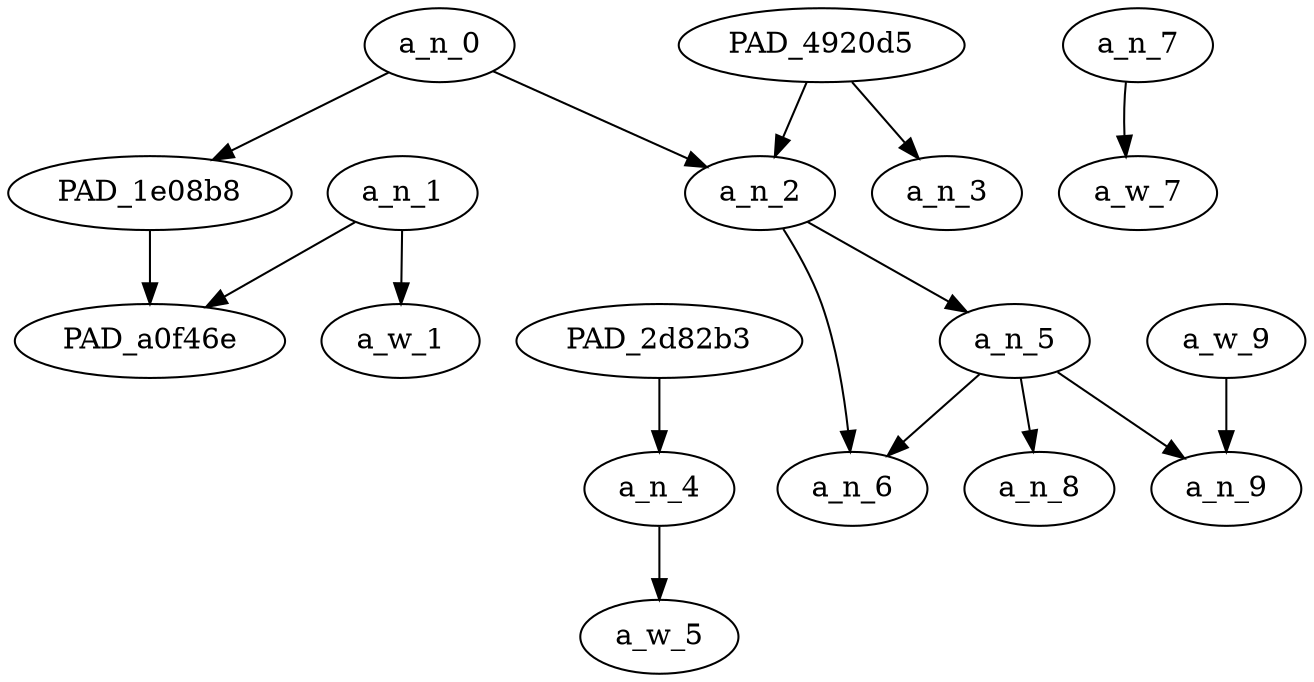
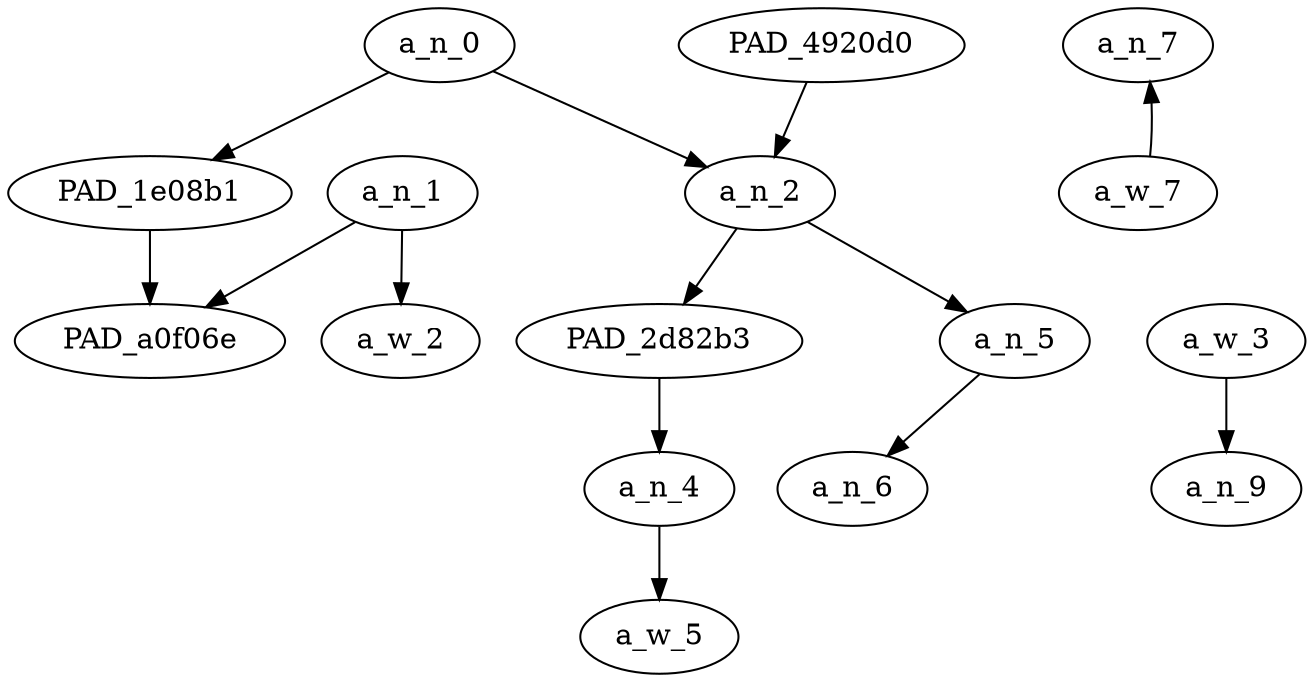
node "PAD_4920d5": label "PAD_4920d5" -> "PAD_4920d0"
edge "a_n_7" -> "a_w_7": reversed
node "PAD_1e08b8": label "PAD_1e08b8" -> "PAD_1e08b1"
node "a_n_3": removed
edge "a_n_2" -> "a_n_6": now "a_n_2" -> "PAD_2d82b3"
node "PAD_a0f46e": label "PAD_a0f46e" -> "PAD_a0f06e"
node "a_w_1": label "a_w_1" -> "a_w_2"
node "a_w_9": label "a_w_9" -> "a_w_3"
edge "a_n_5" -> "a_n_9": removed
node "a_n_8": removed
